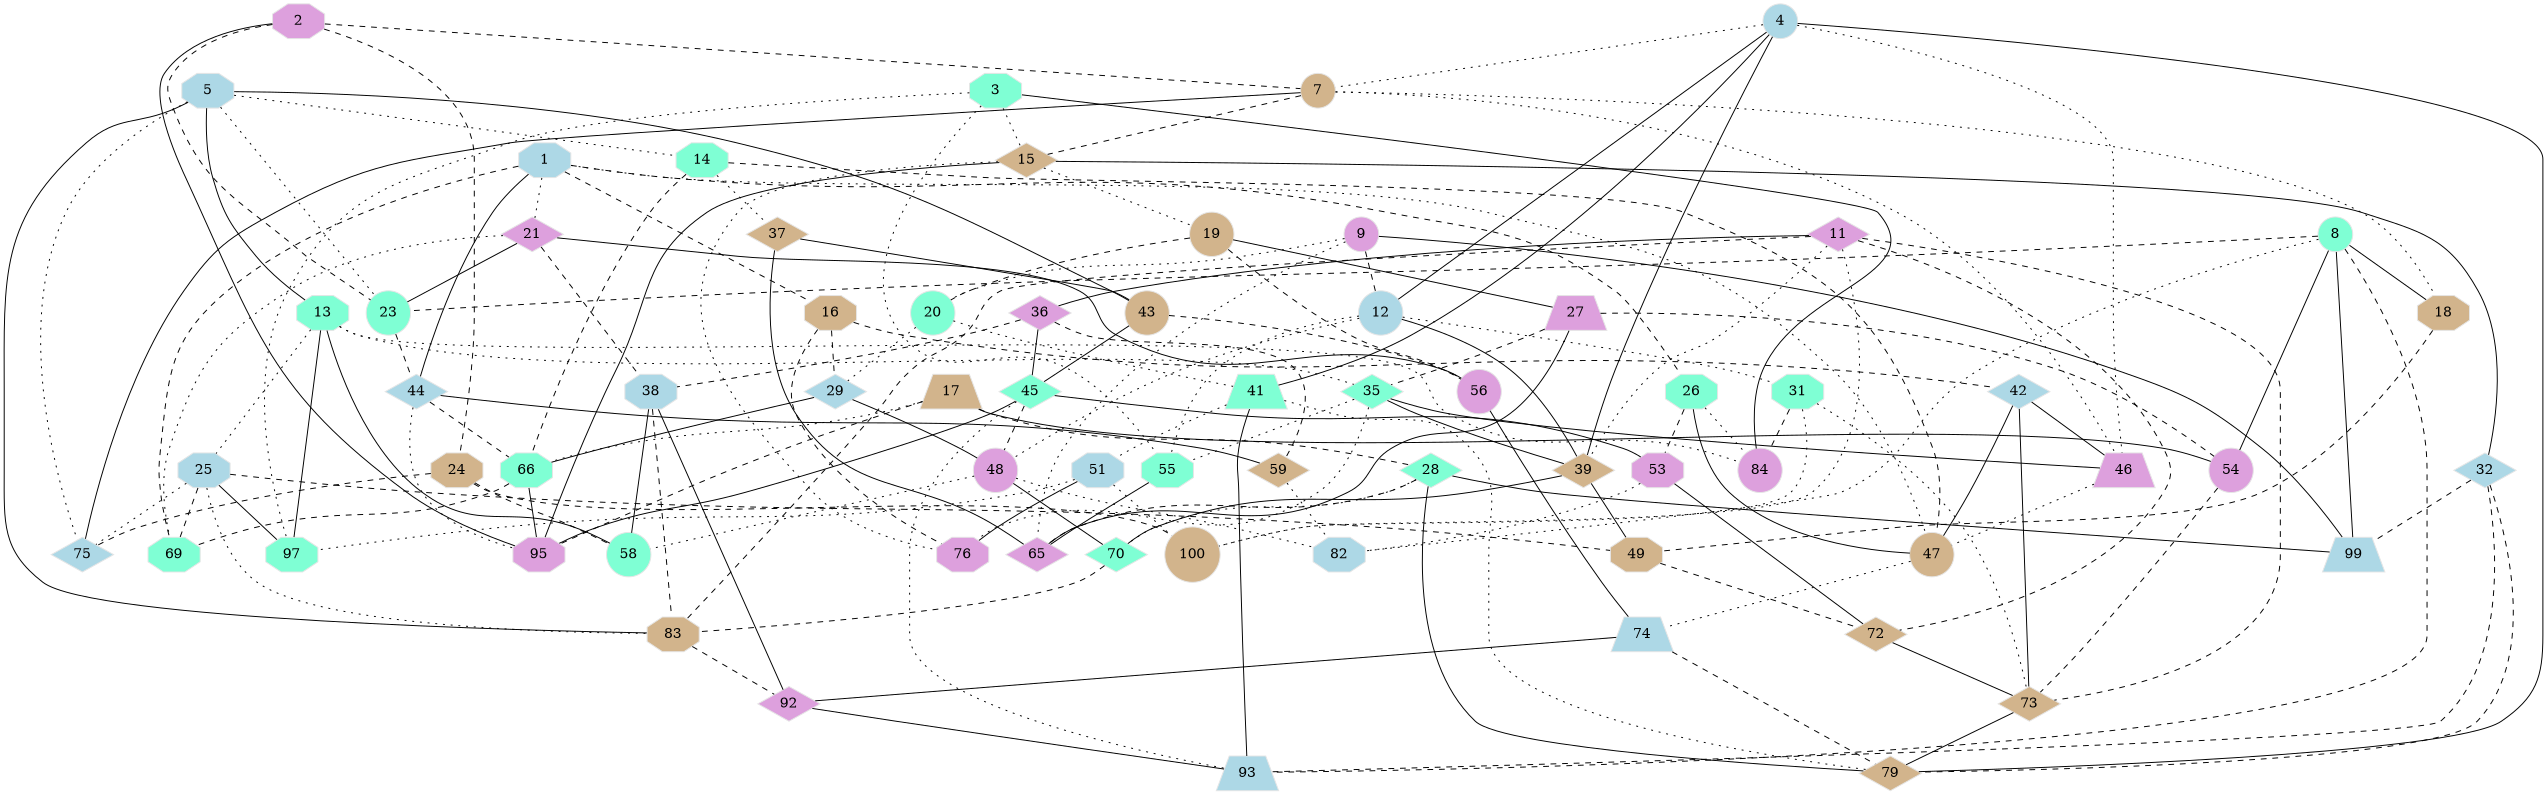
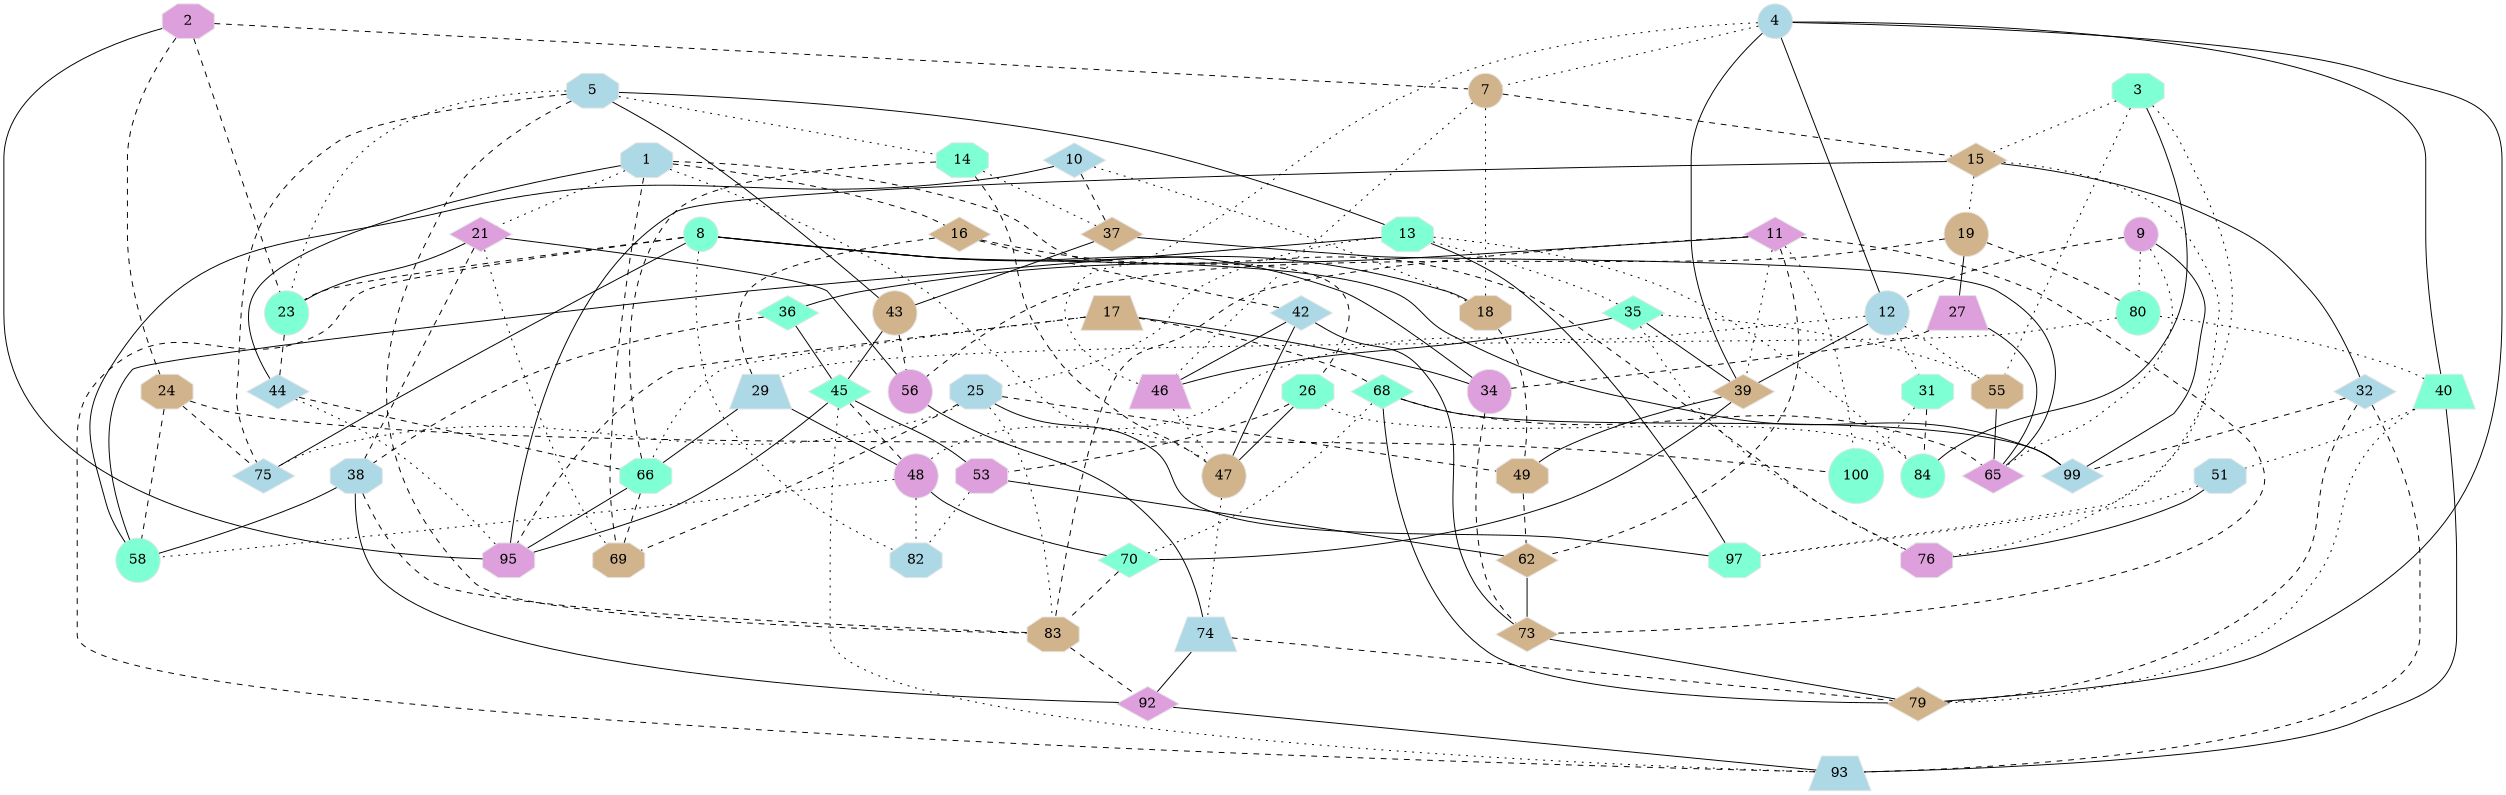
edge "7" -- "75": now "8" -- "75"
node "10": added
edge "5" -- "75": style dotted -> dashed
node "16": shape octagon -> diamond
node "20": label "20" -> "80"
node "36": fillcolor plum -> aquamarine
edge "27" -- "35": removed
node "29": shape diamond -> trapezium
node "41": label "41" -> "40"
node "55": fillcolor aquamarine -> tan
node "59": removed
node "28": label "28" -> "68"
node "84": fillcolor plum -> aquamarine
node "54": label "54" -> "34"
edge "51" -- "100": removed
edge "31" -- "73": removed
node "69": fillcolor aquamarine -> tan
node "100": fillcolor tan -> aquamarine
node "99": shape trapezium -> diamond
edge "5" -- "83": style solid -> dashed
node "72": label "72" -> "62"
